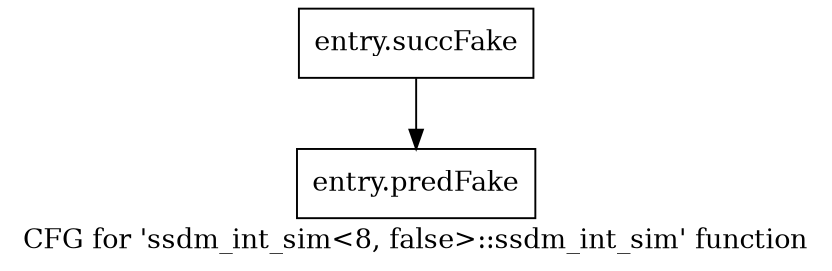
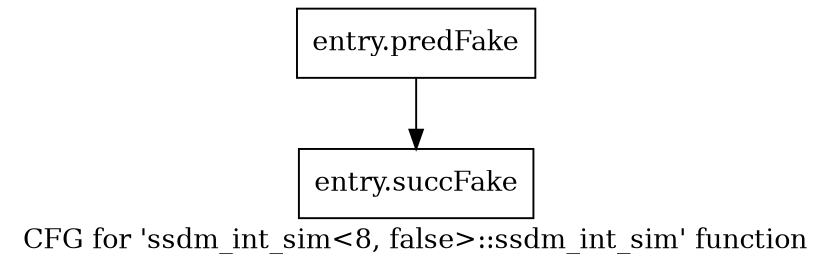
edge "entry.succFake" -> "entry.predFake": reversed
